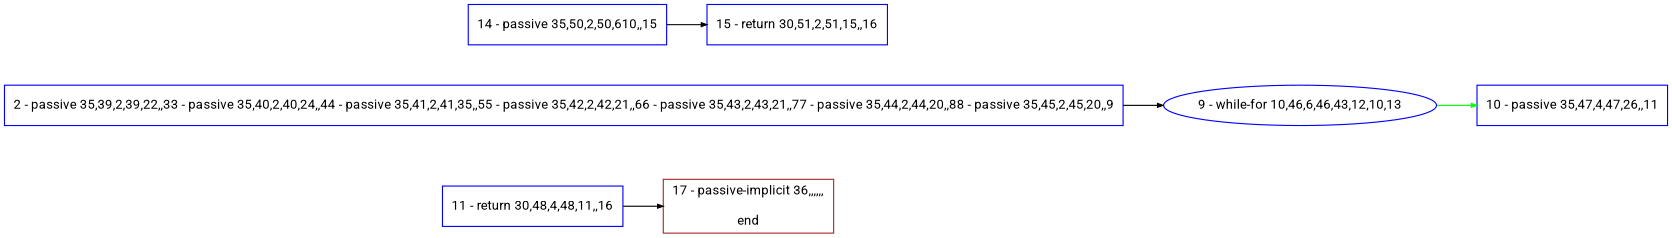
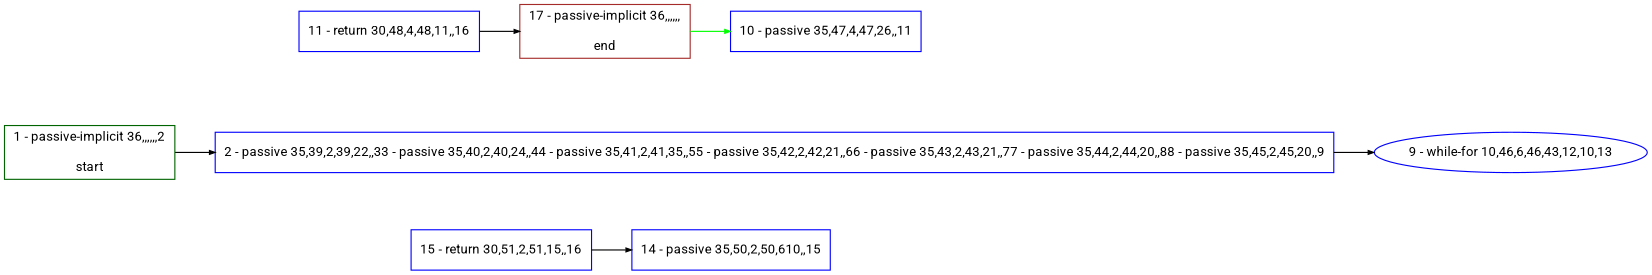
edge "14 - passive 35,50,2,50,610,,15" -> "15 - return 30,51,2,51,15,,16": reversed
edge "9 - while-for 10,46,6,46,43,12,10,13" -> "10 - passive 35,47,4,47,26,,11": now "17 - passive-implicit 36,,,,,, end" -> "10 - passive 35,47,4,47,26,,11"
node "1 - passive-implicit 36,,,,,,2 start": added
